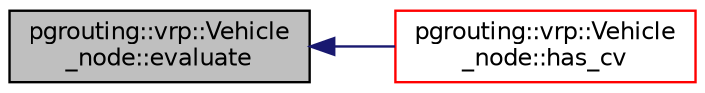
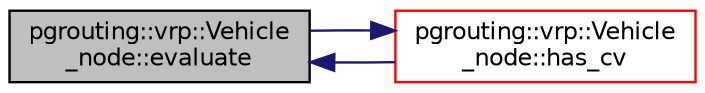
edge "pgrouting::vrp::Vehicle _node::evaluate" -> "pgrouting::vrp::Vehicle _node::has_cv": added
